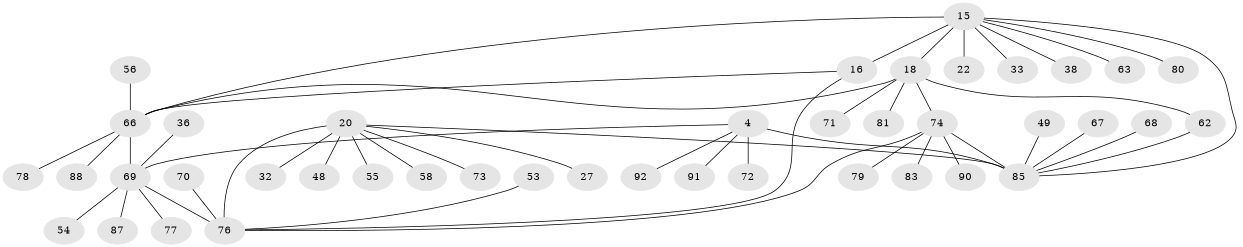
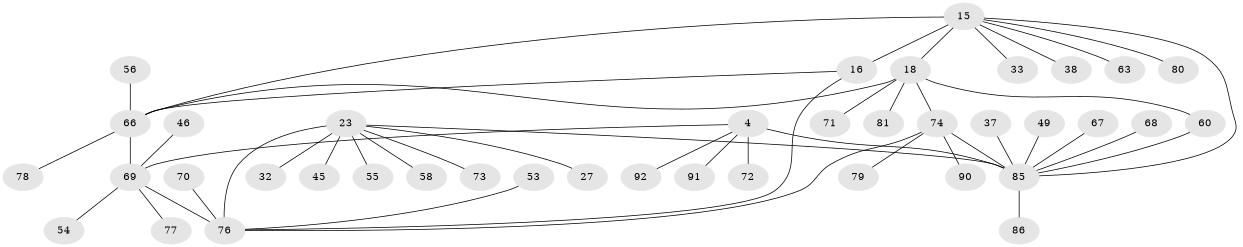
node "22": removed
node "36": label "36" -> "46"
node "20": label "20" -> "23"
node "37": added
node "62": label "62" -> "60"
node "88": removed
node "48": label "48" -> "45"
node "83": removed
node "87": removed
node "86": added
